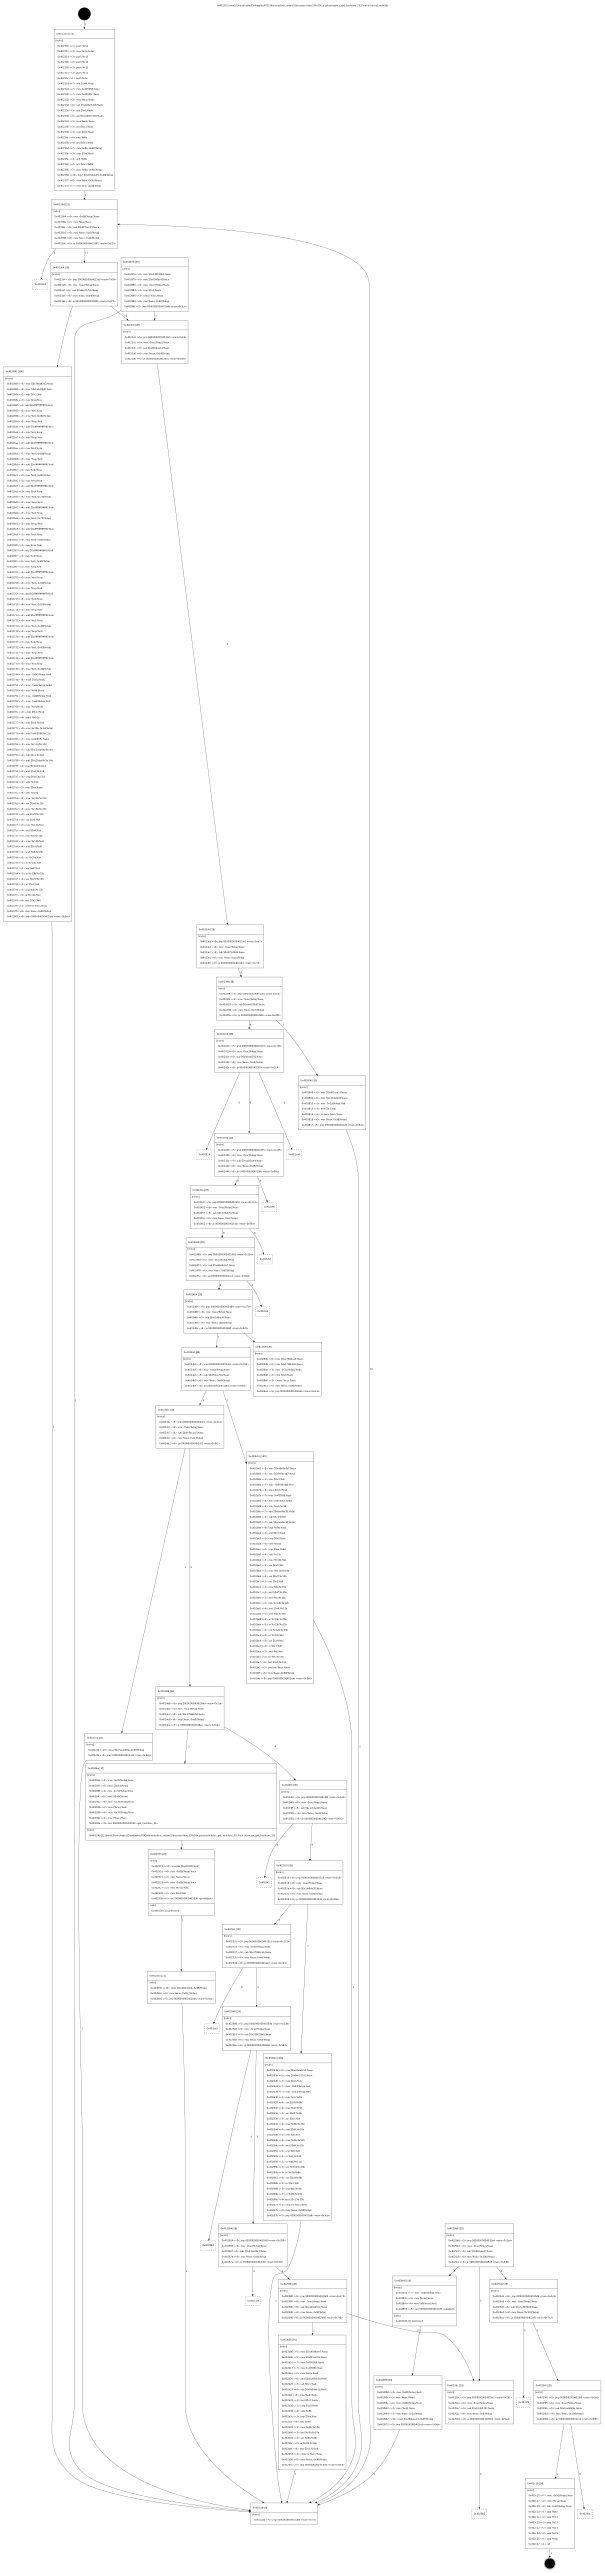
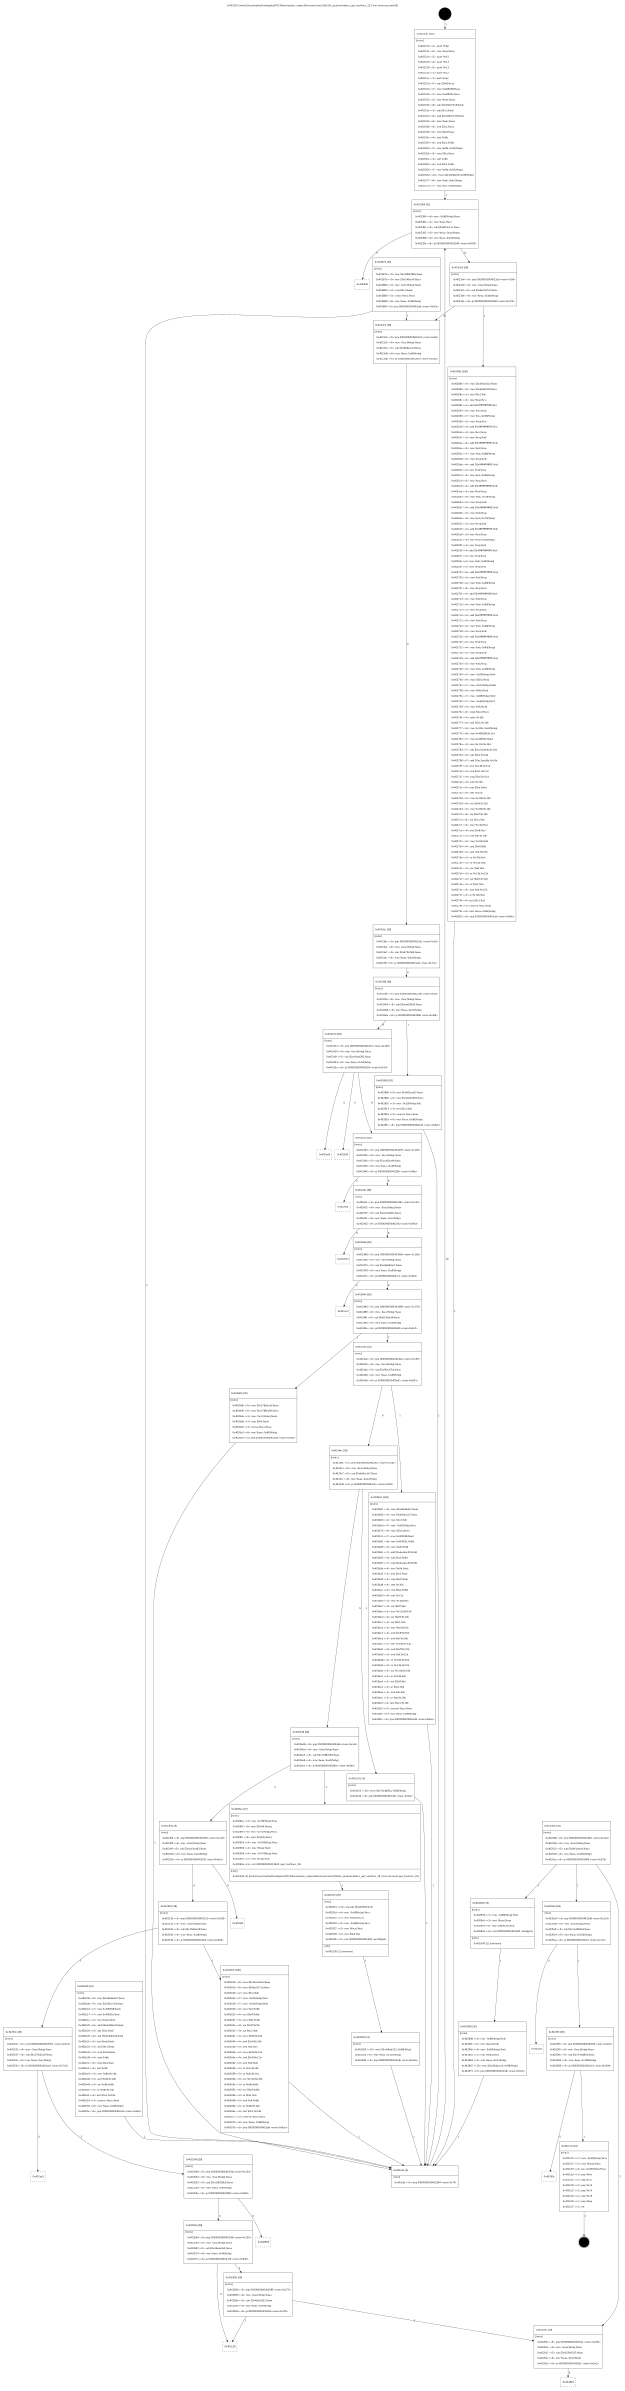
edge "0x4028d0 [30]" -> "0x402cdb [5]": added, label "1"
edge "0x402580 [28]" -> "0x402b06 [91]": now "0x402580 [28]" -> "0x402c28"
